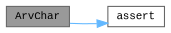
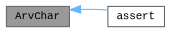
edge "ArvChar" -> "assert": reversed
